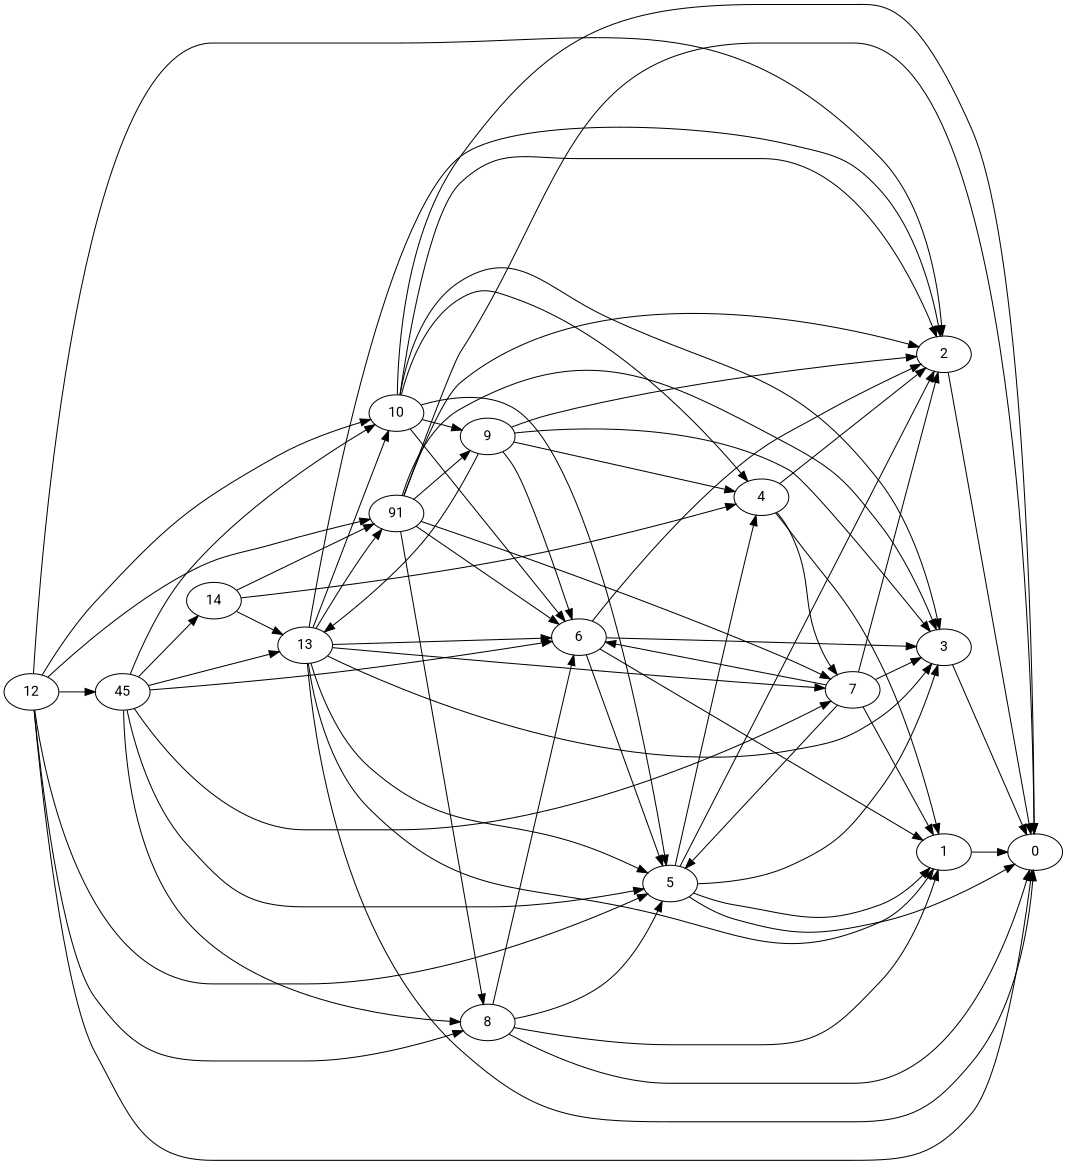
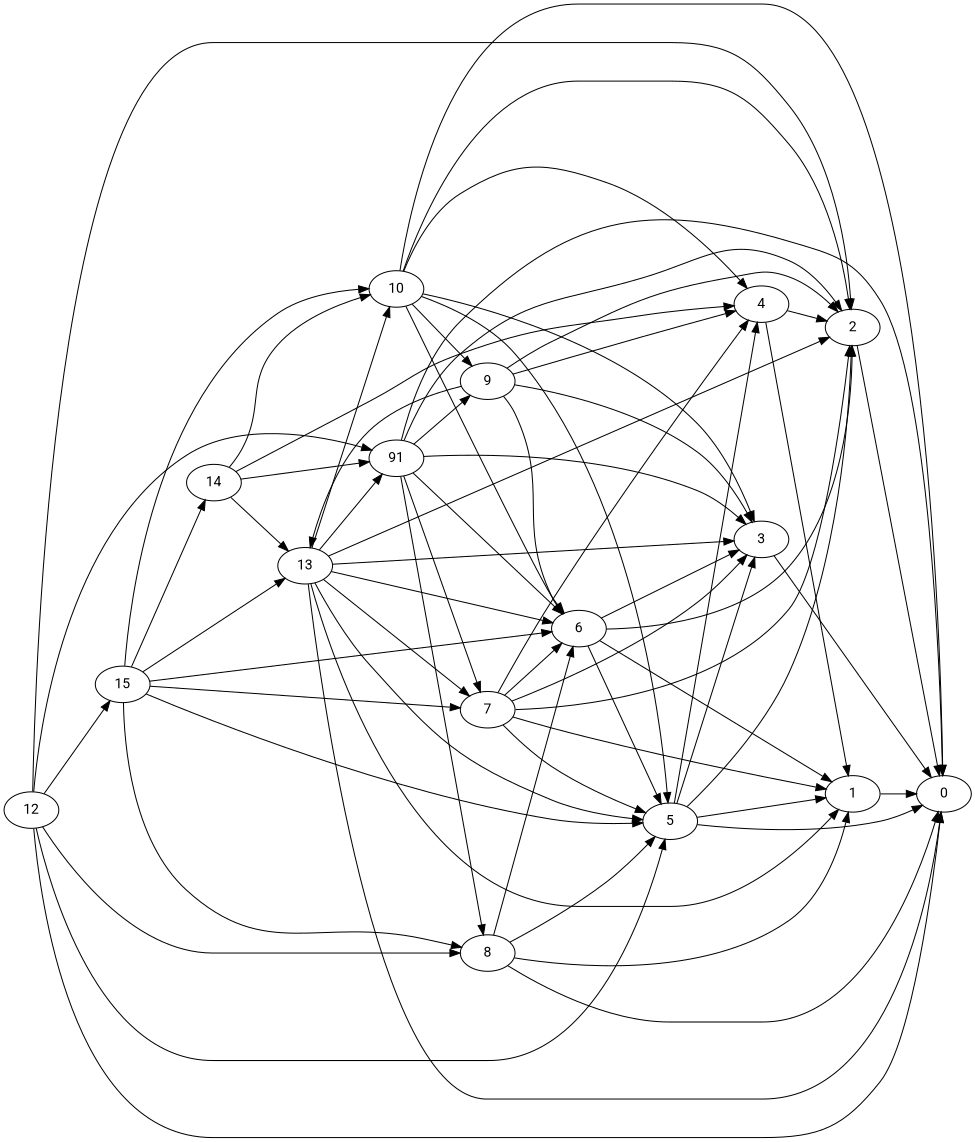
edge "12" -> "10": now "14" -> "10"
edge "4" -> "7": reversed
node "45": label "45" -> "15"
